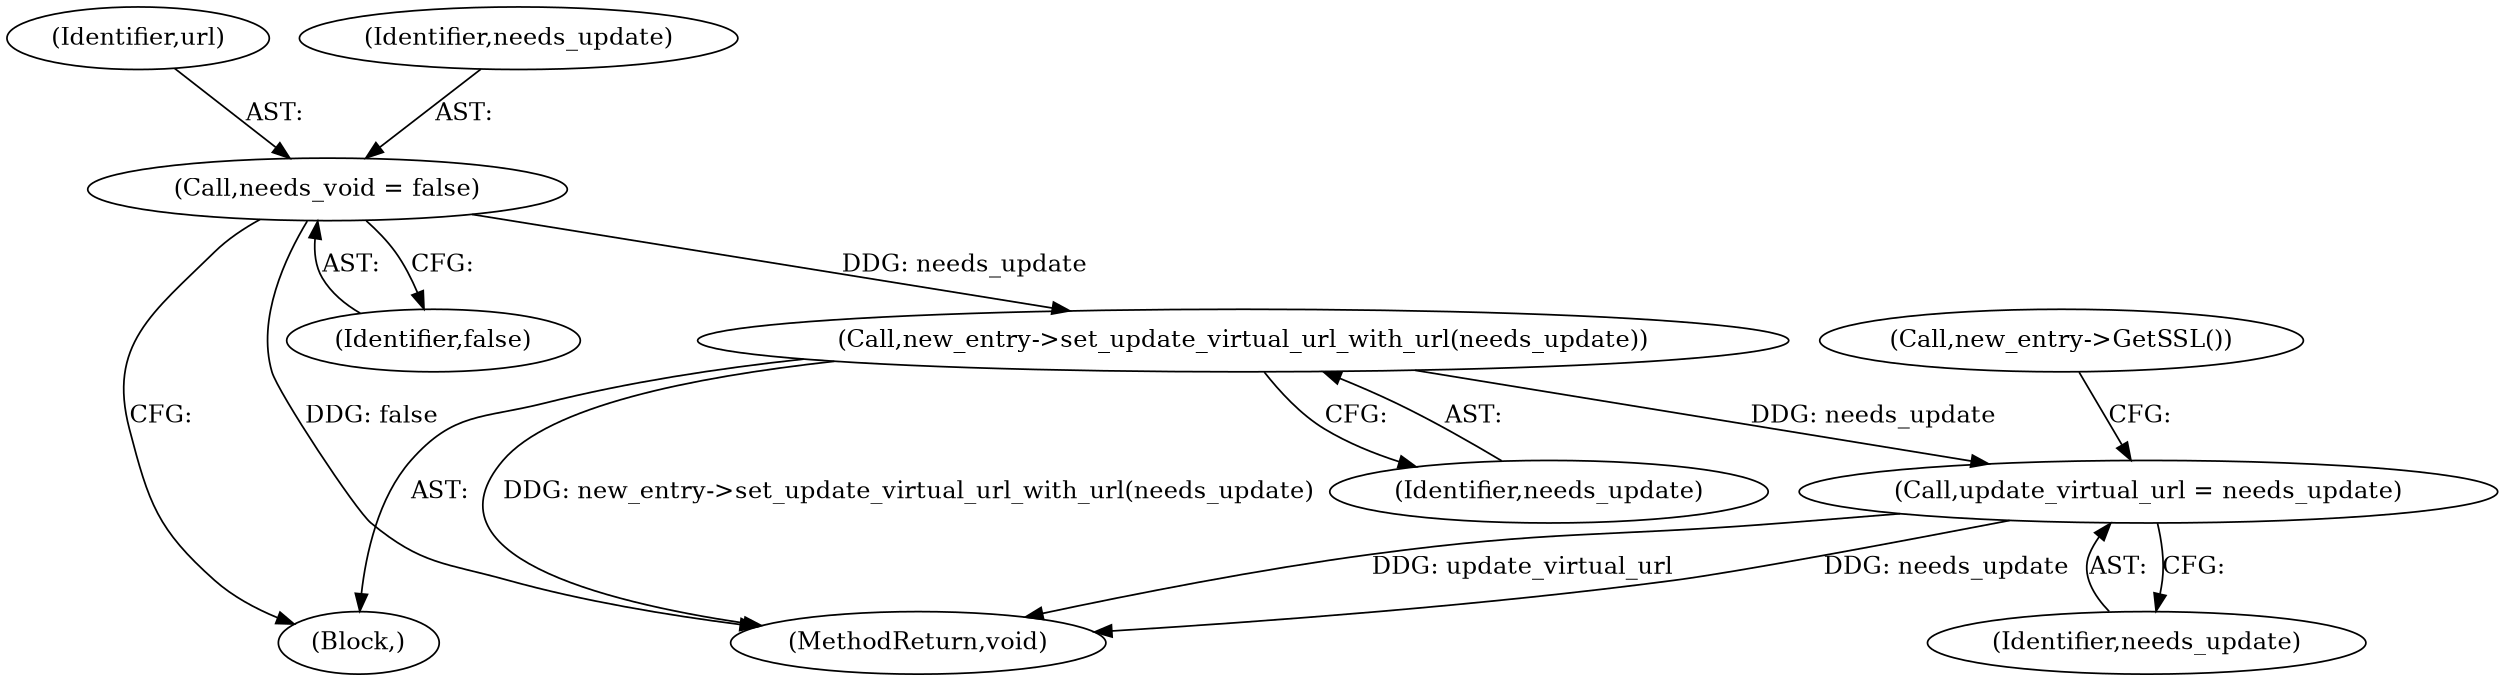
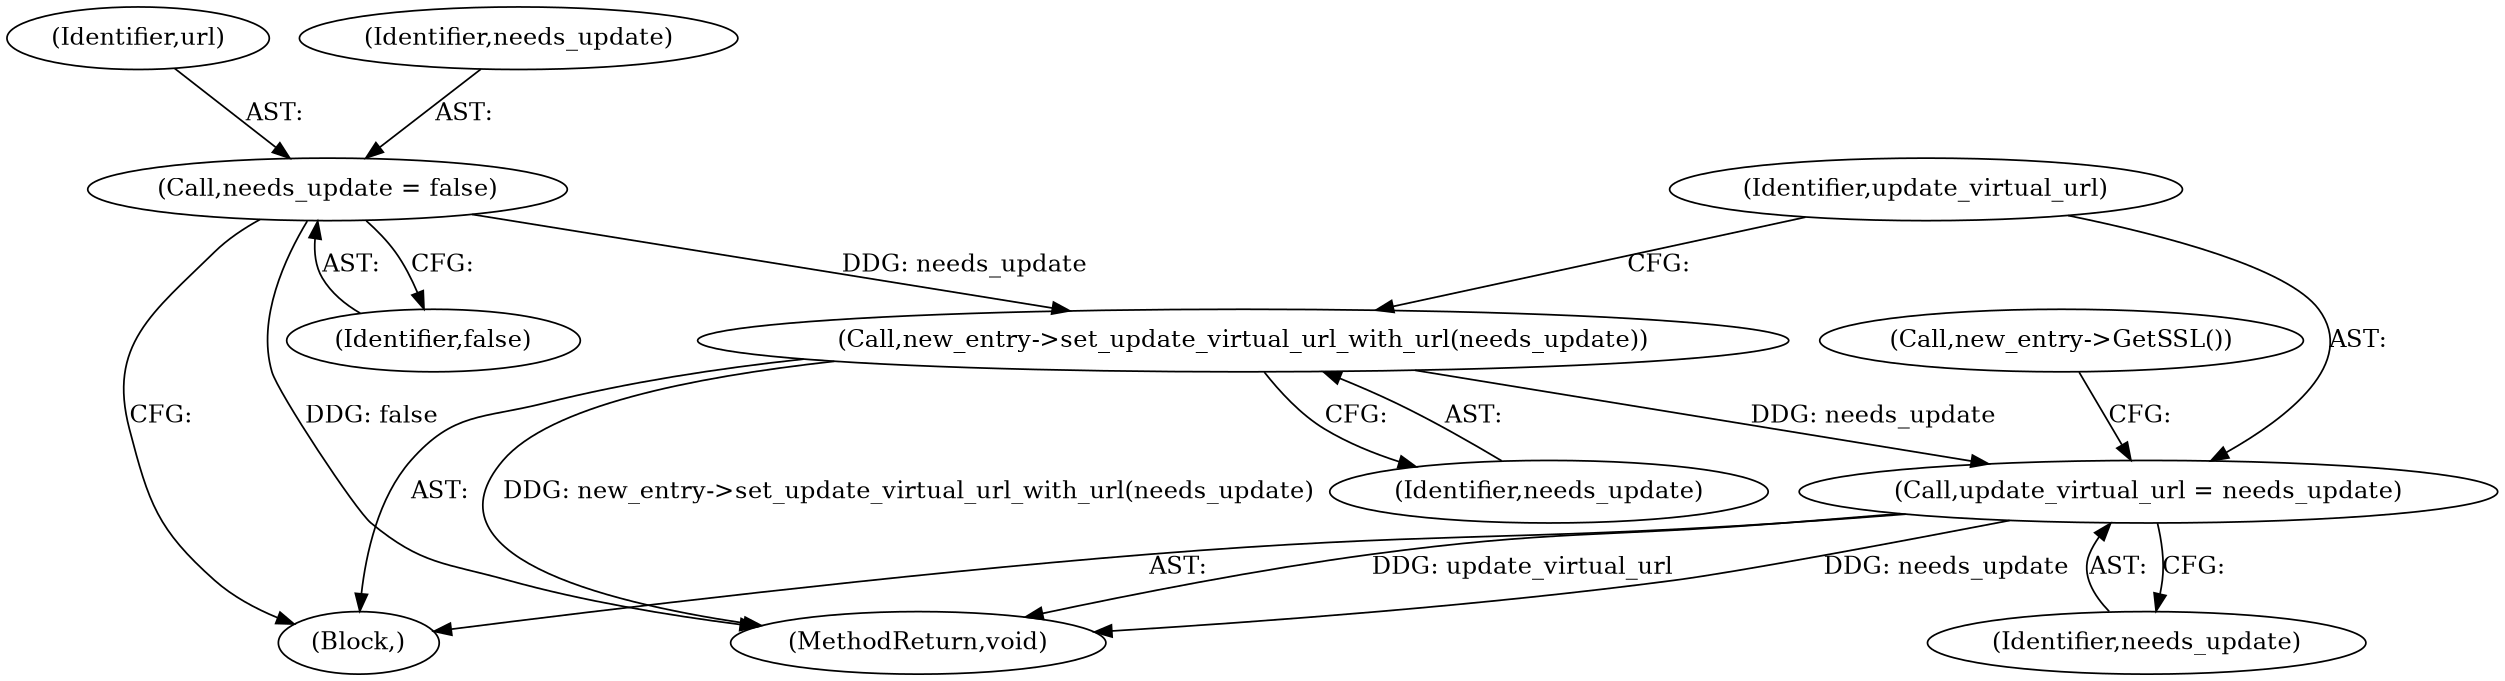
node "(Call,needs_void = false)": label "(Call,needs_void = false)" -> "(Call,needs_update = false)"
node "(Identifier,update_virtual_url)": added
edge "(Call,update_virtual_url = needs_update)" -> "(Block,)": added, label "AST:"
